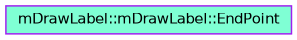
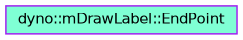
node "mDrawLabel::mDrawLabel::EndPoint": label "mDrawLabel::mDrawLabel::EndPoint" -> "dyno::mDrawLabel::EndPoint"
